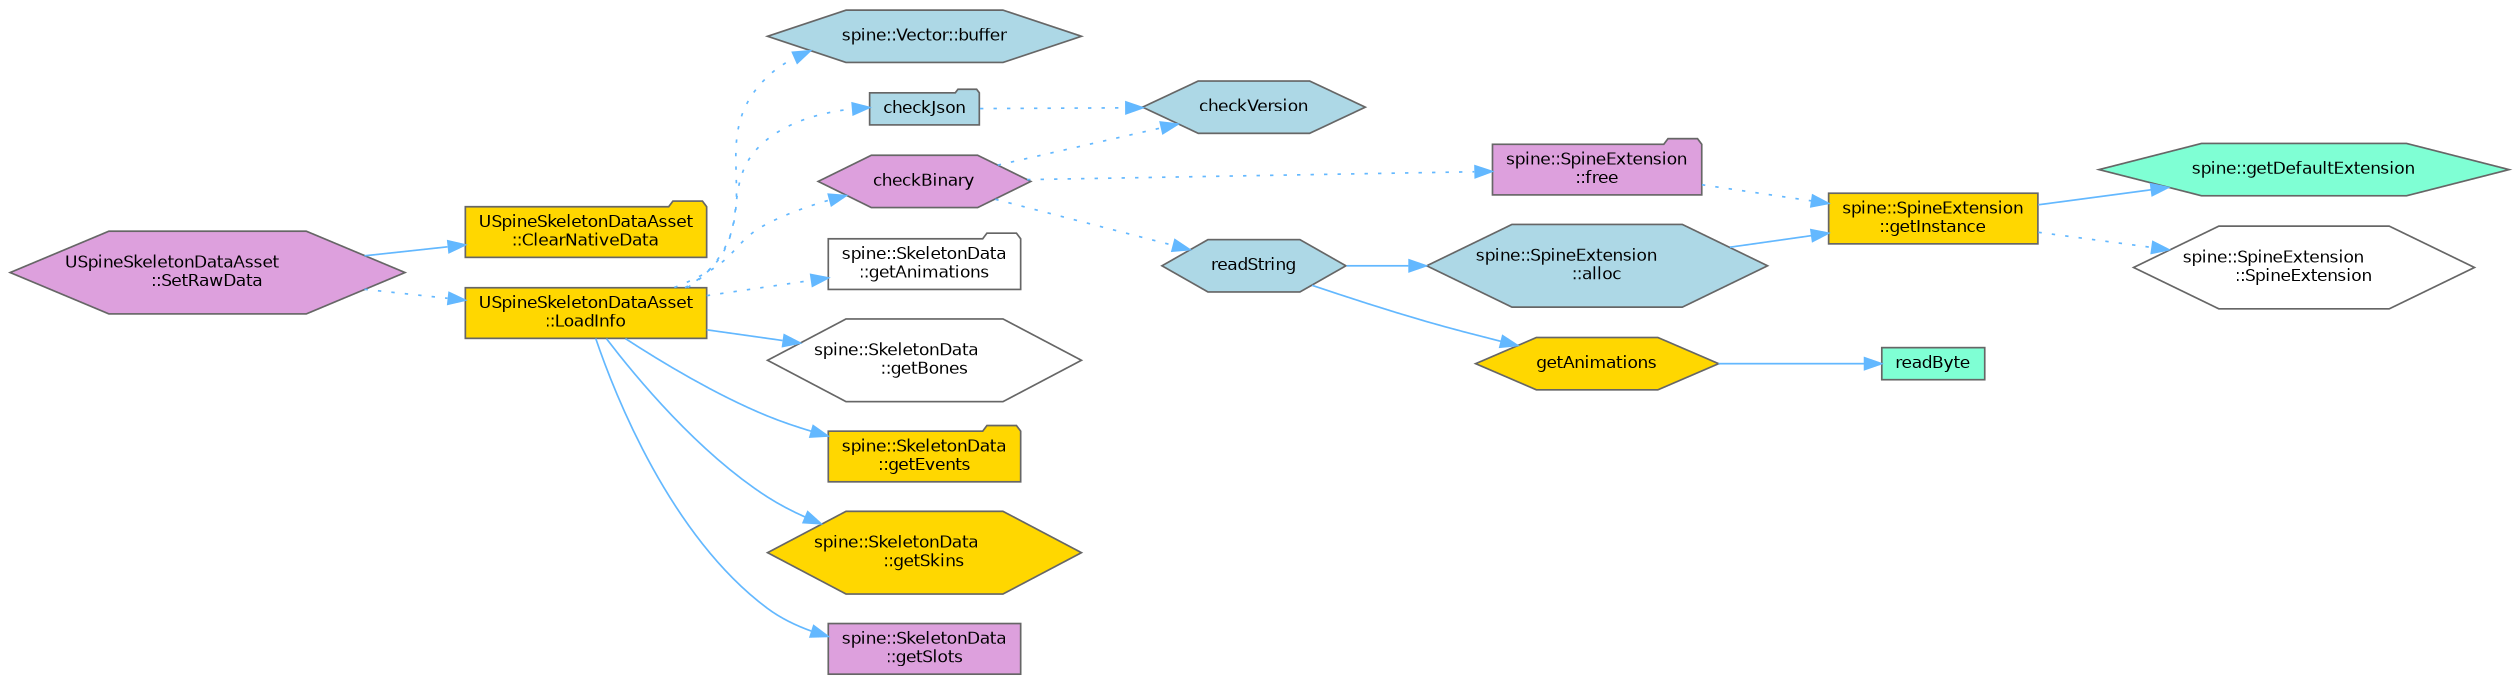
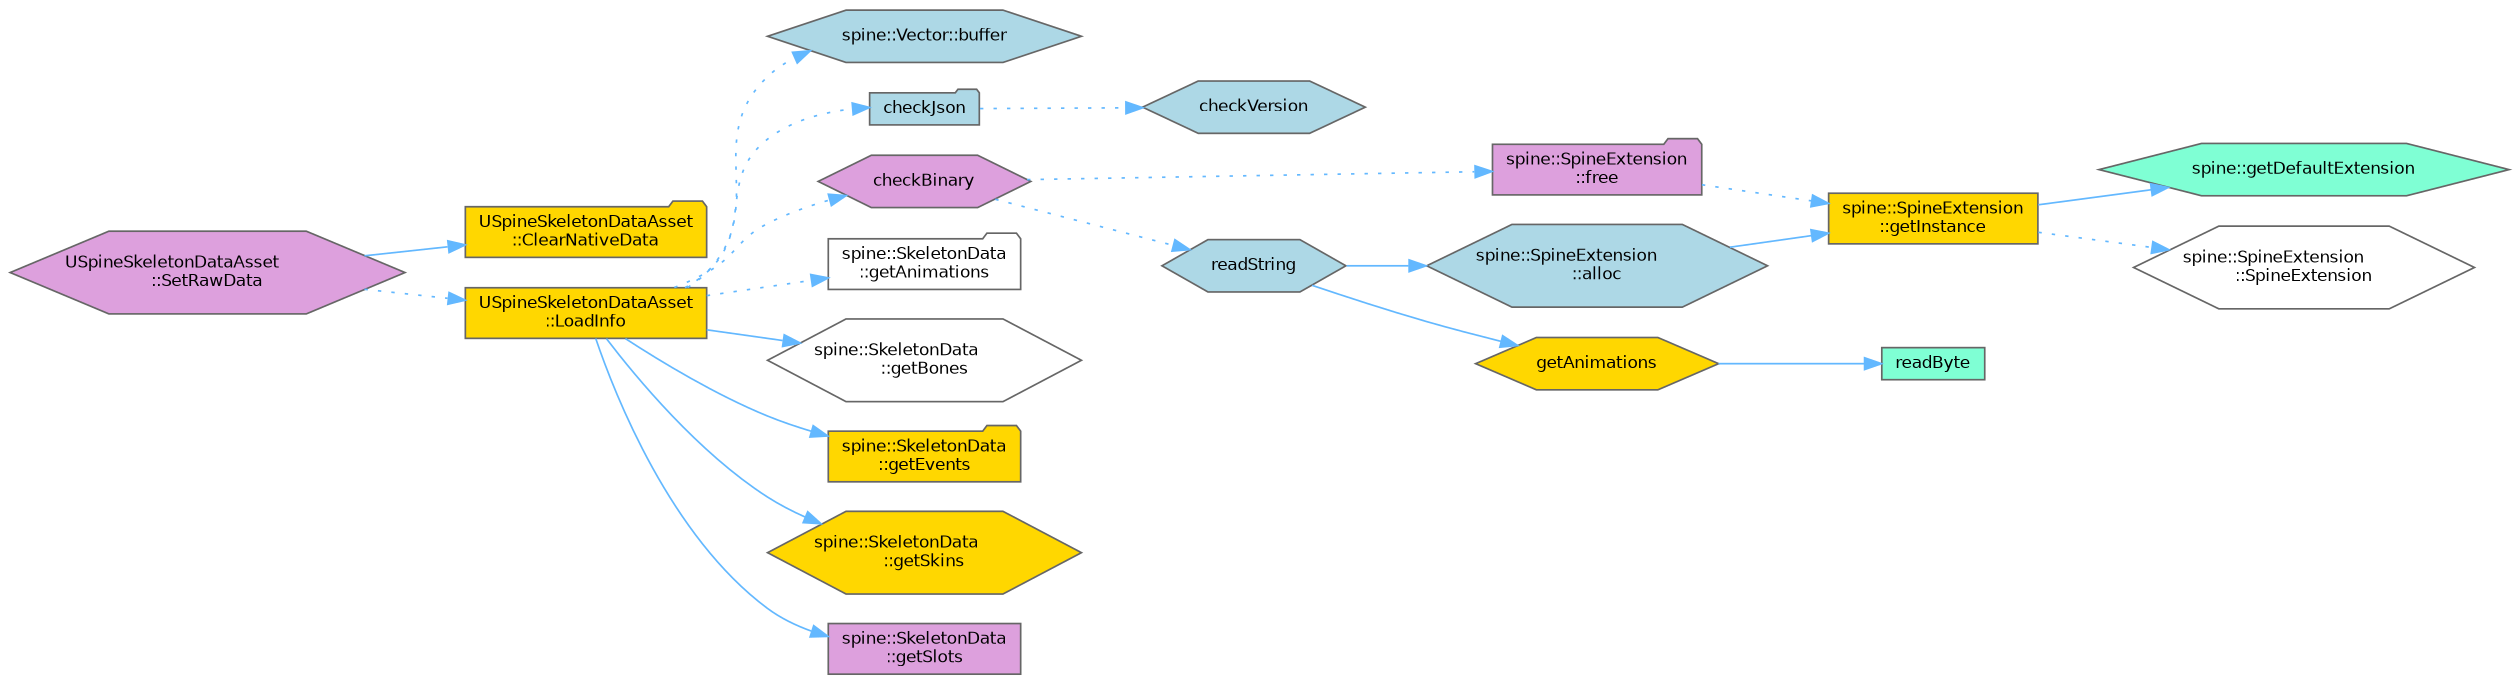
edge "checkBinary" -> "checkVersion": removed
